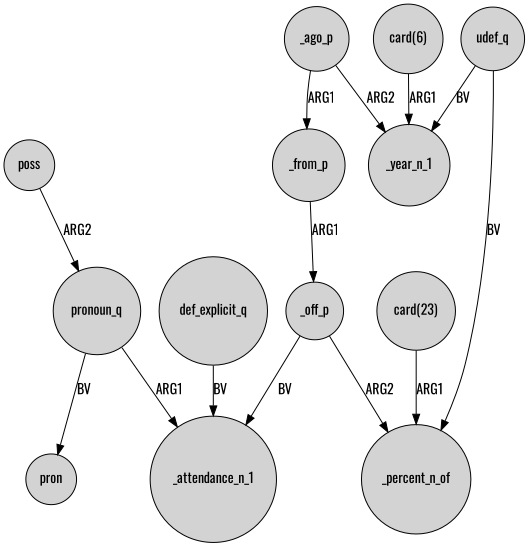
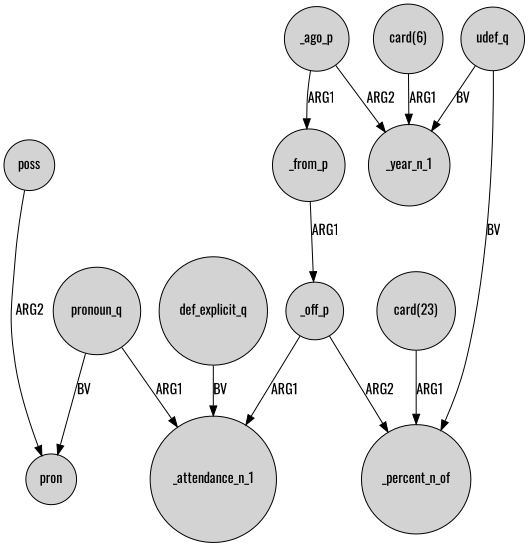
edge "poss" -> "pronoun_q": now "poss" -> "pron"
edge "_off_p" -> "_attendance_n_1": label "BV" -> "ARG1"
